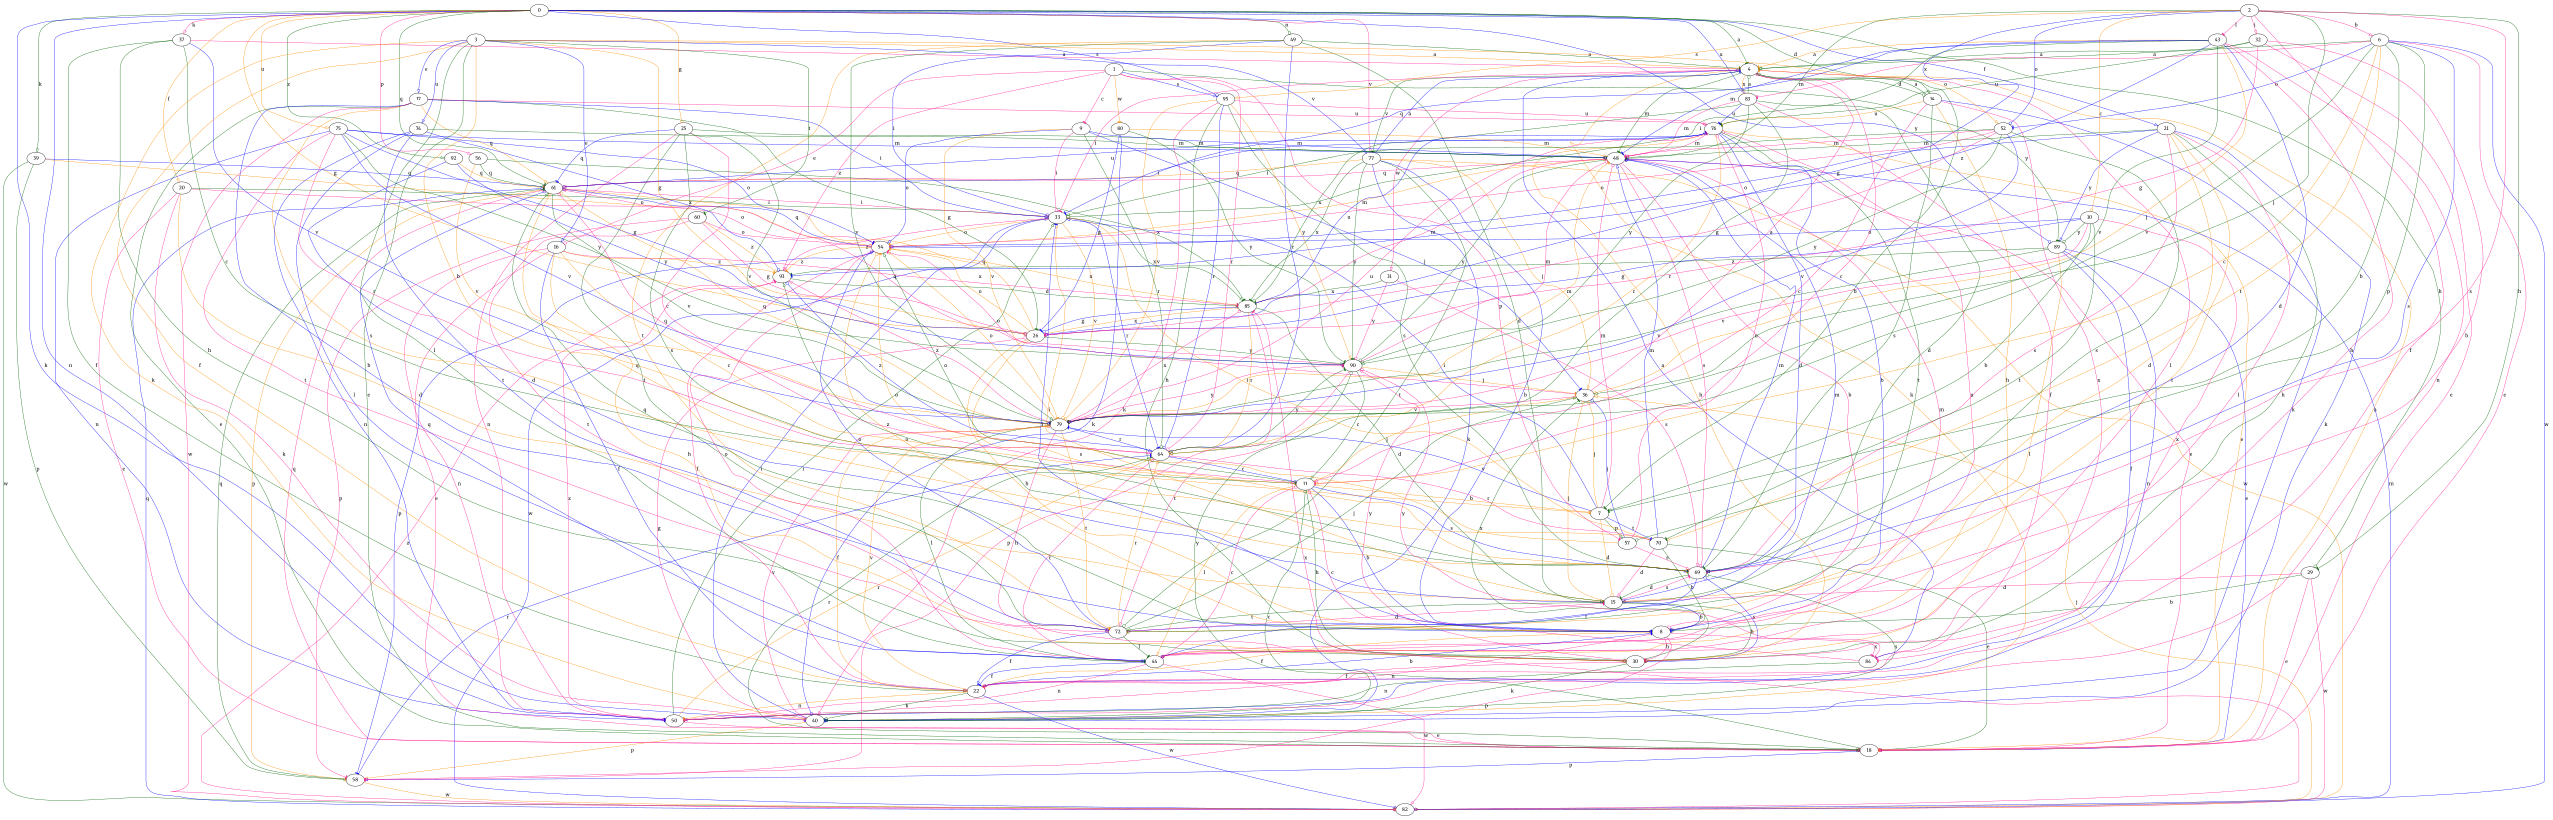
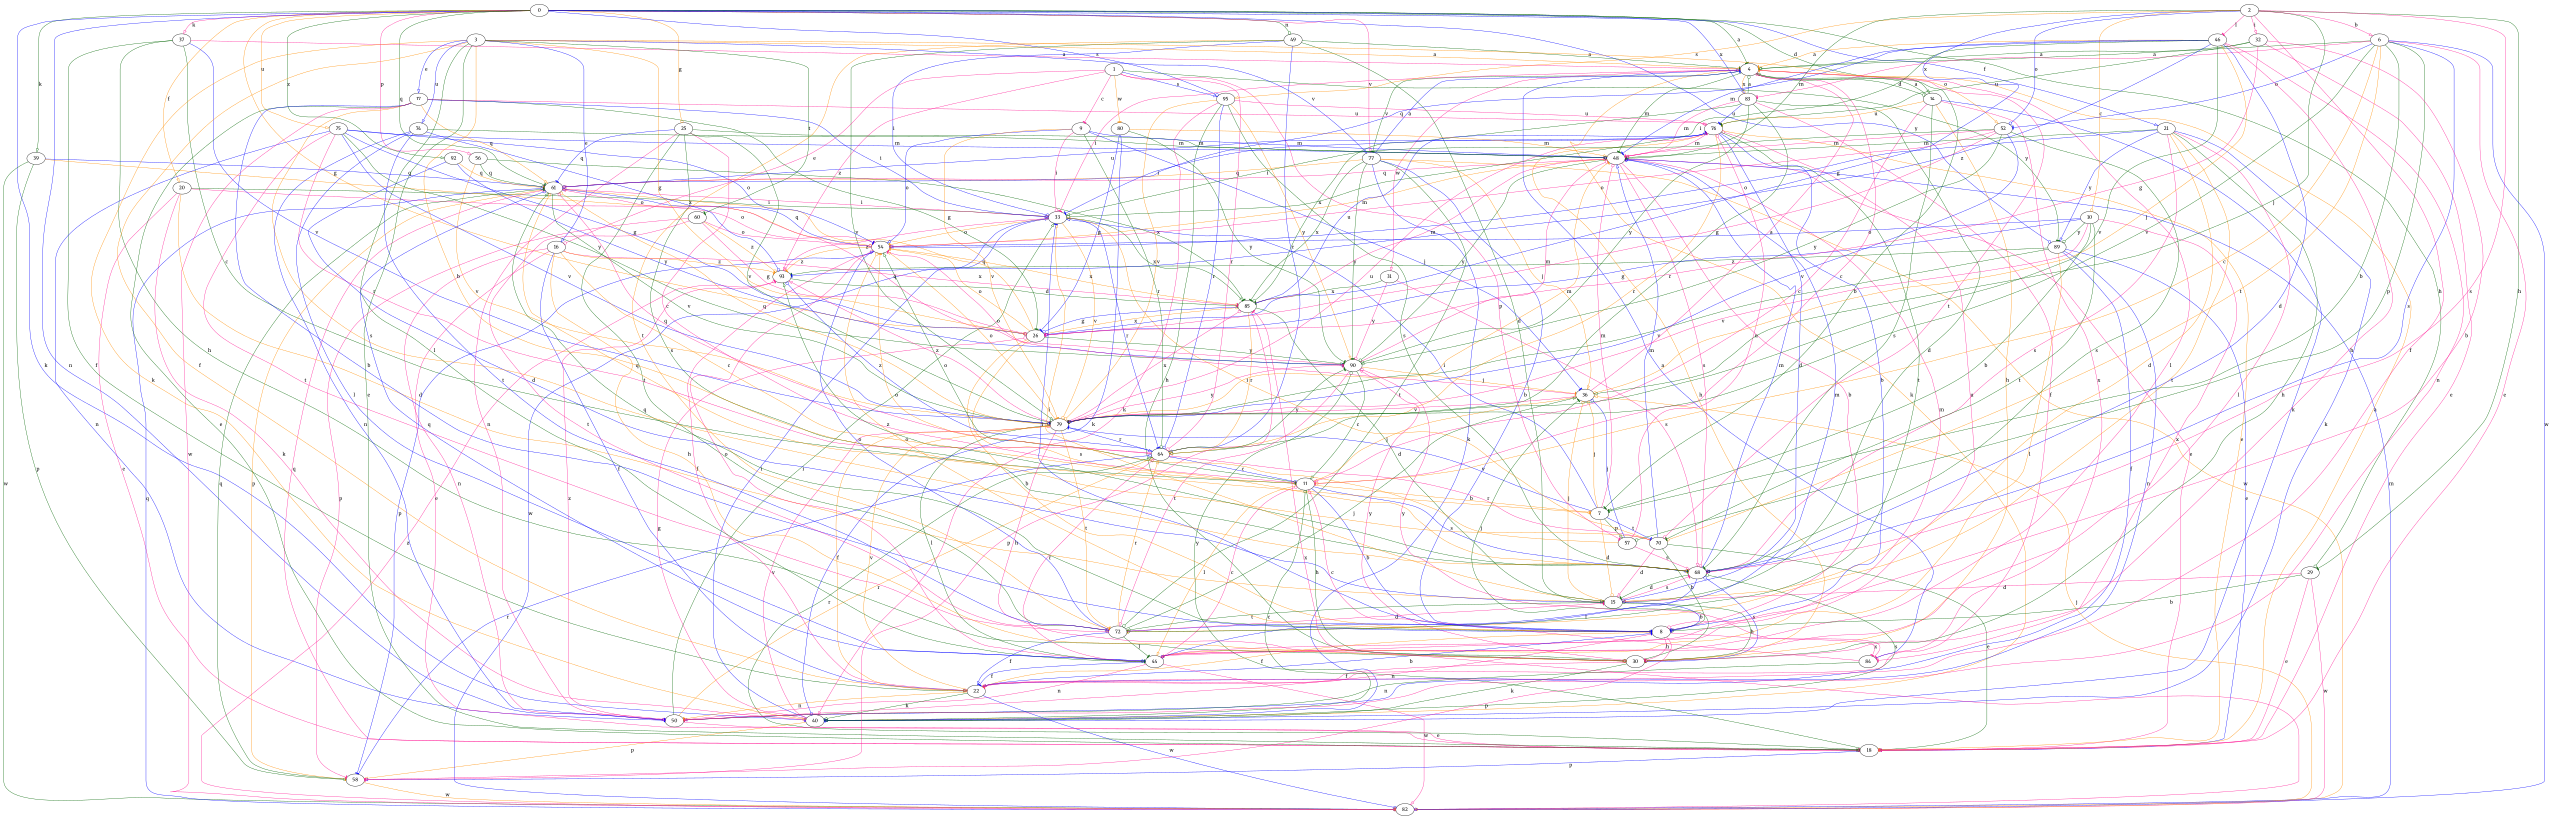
node "43": label "43" -> "46"
edge "4" -> "70": added, label "t"
edge "30" -> "36": label "x" -> "j"
edge "58" -> "64": arrowhead tee -> odot
node "69": label "69" -> "68"
